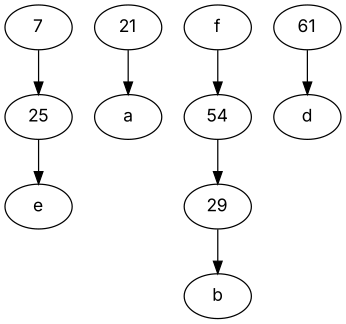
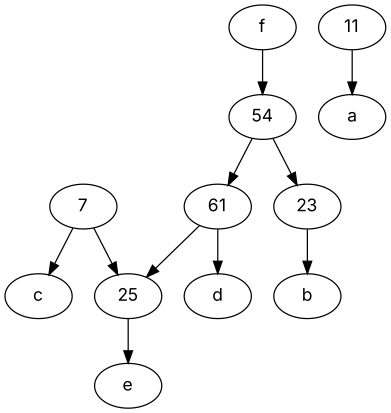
node "21": label "21" -> "11"
edge "54" -> "61": added
node "29": label "29" -> "23"
edge "61" -> "25": added
node "c": added
